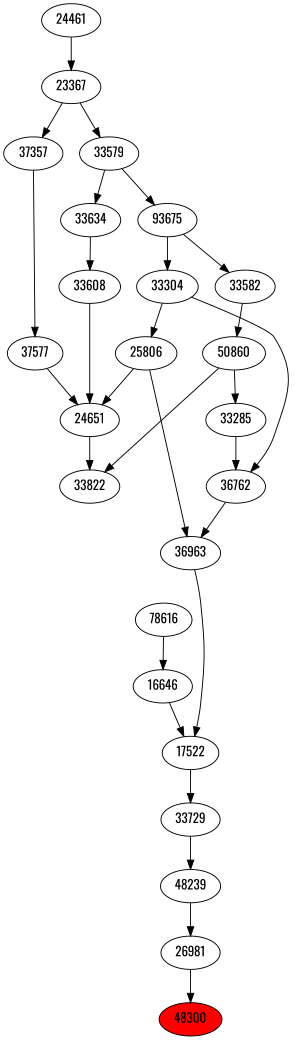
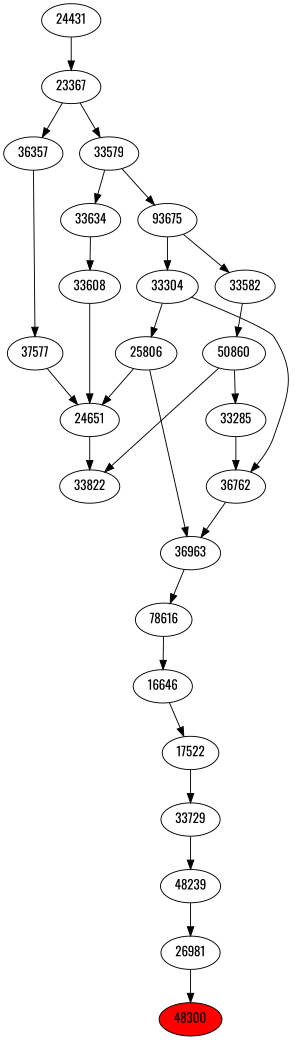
node "24461": label "24461" -> "24431"
node "37357": label "37357" -> "36357"
edge "36963" -> "17522": now "36963" -> "78616"
